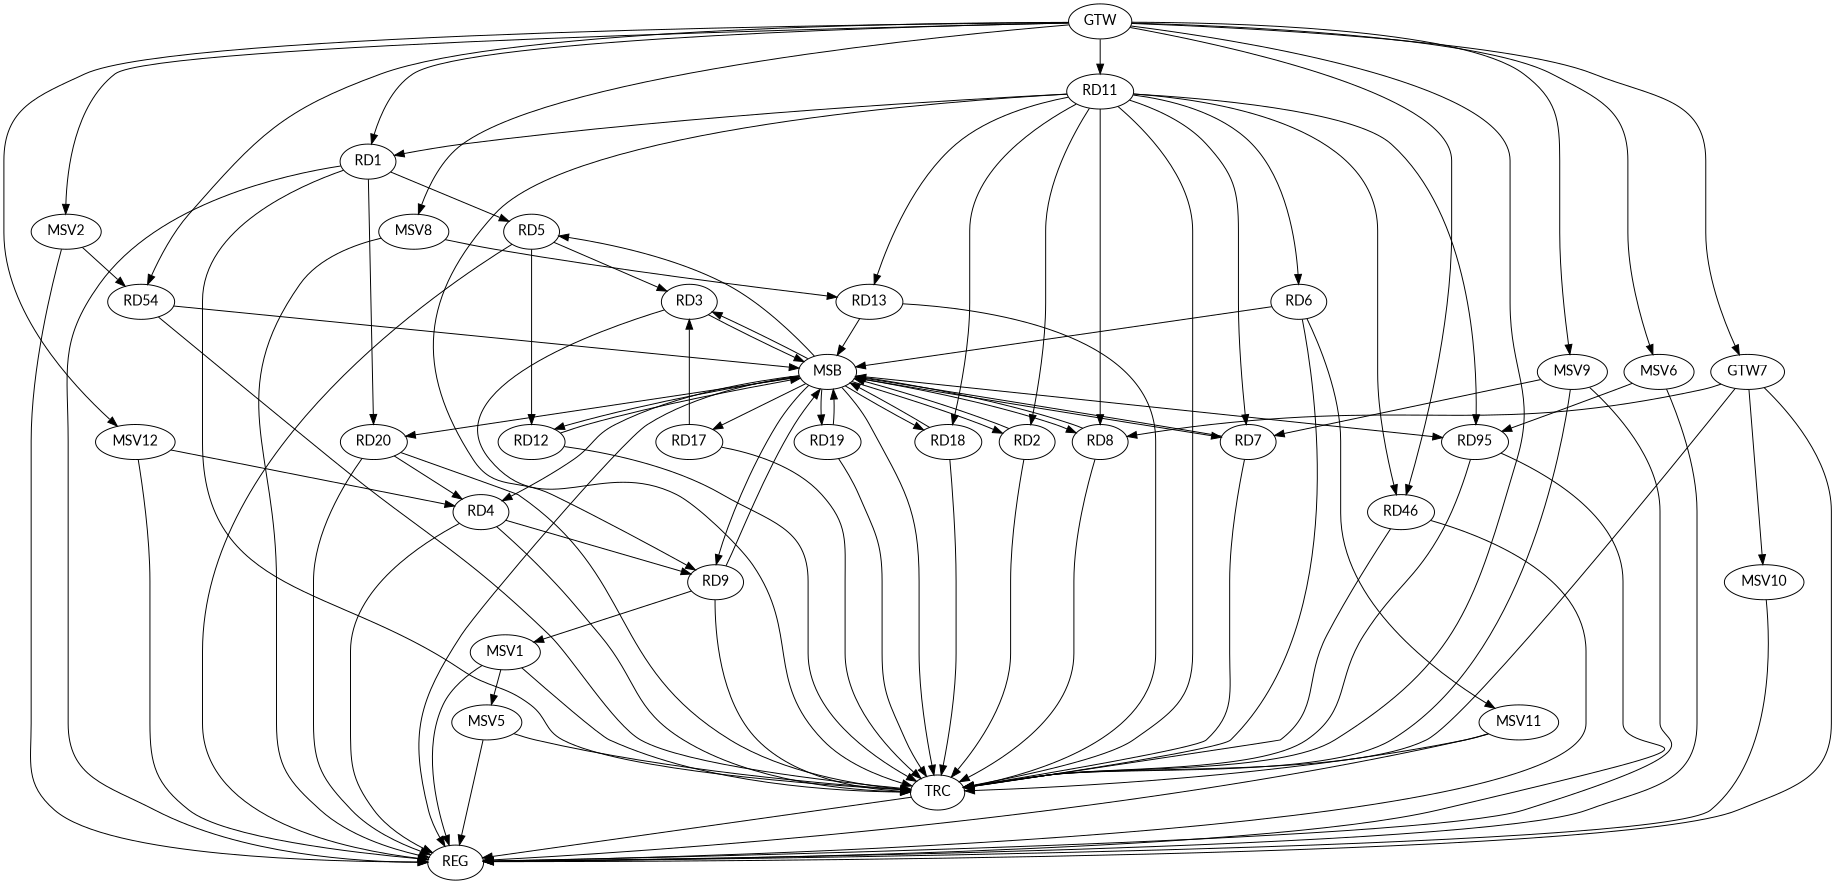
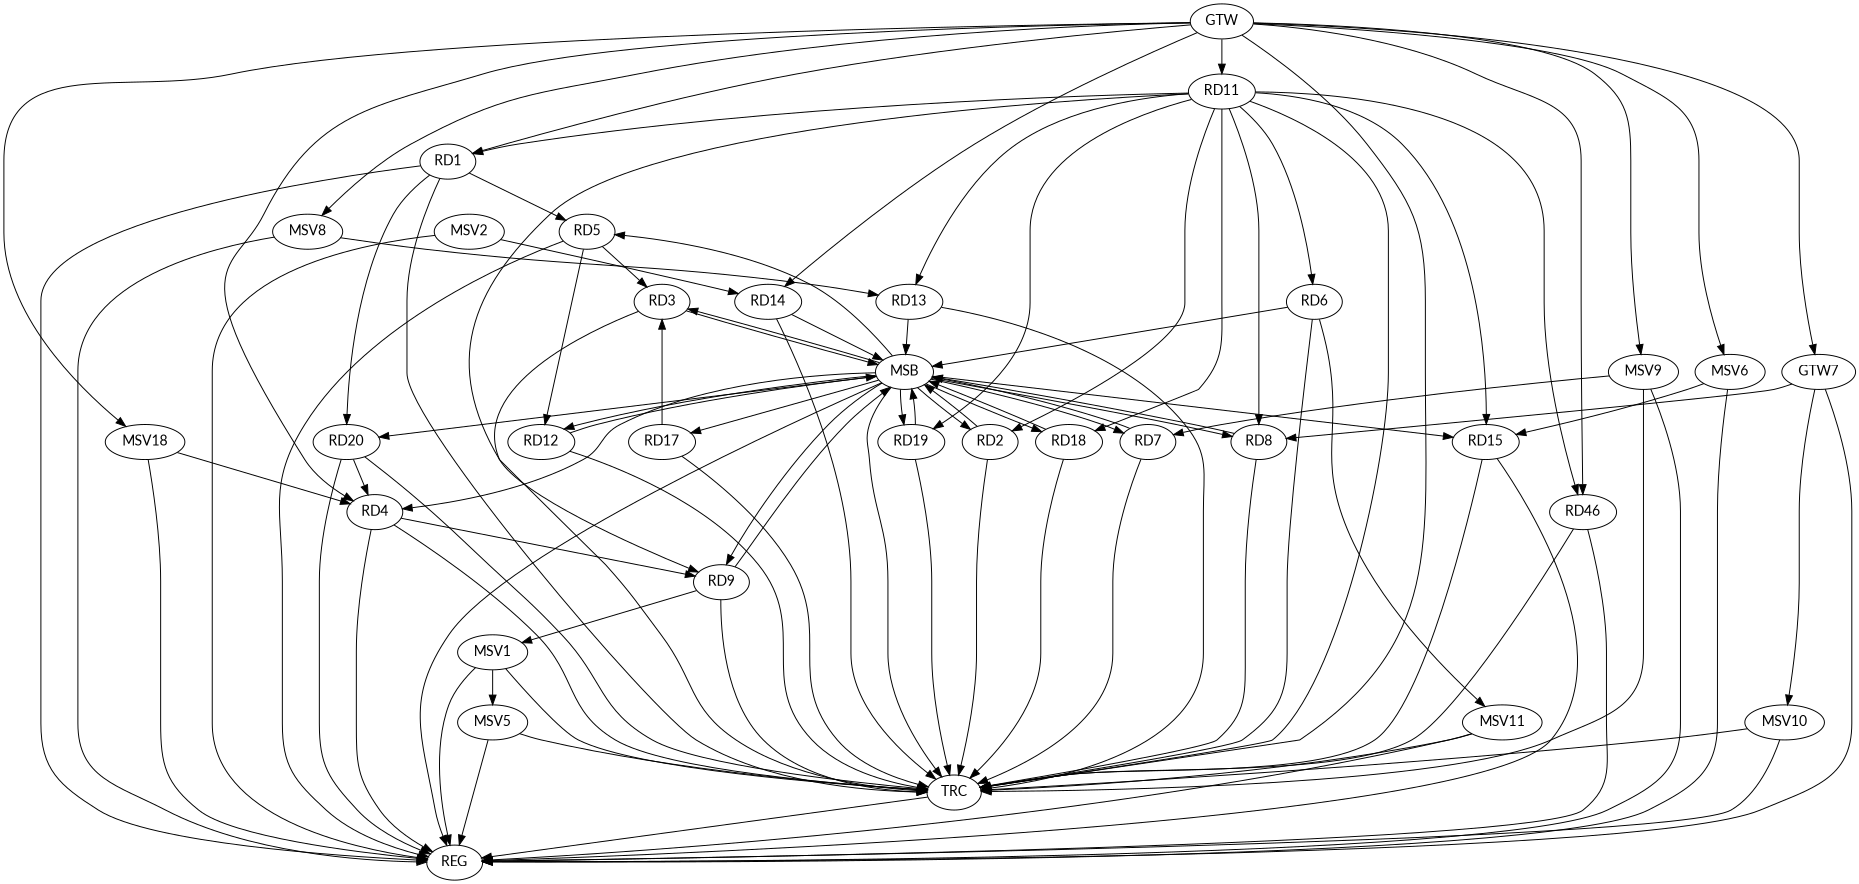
edge "GTW" -> "MSV2": now "GTW" -> "RD4"
edge "RD11" -> "RD7": now "RD11" -> "RD19"
node "RD54": label "RD54" -> "RD14"
node "MSV12": label "MSV12" -> "MSV18"
node "RD95": label "RD95" -> "RD15"
edge "GTW7" -> "TRC": now "MSV10" -> "TRC"
